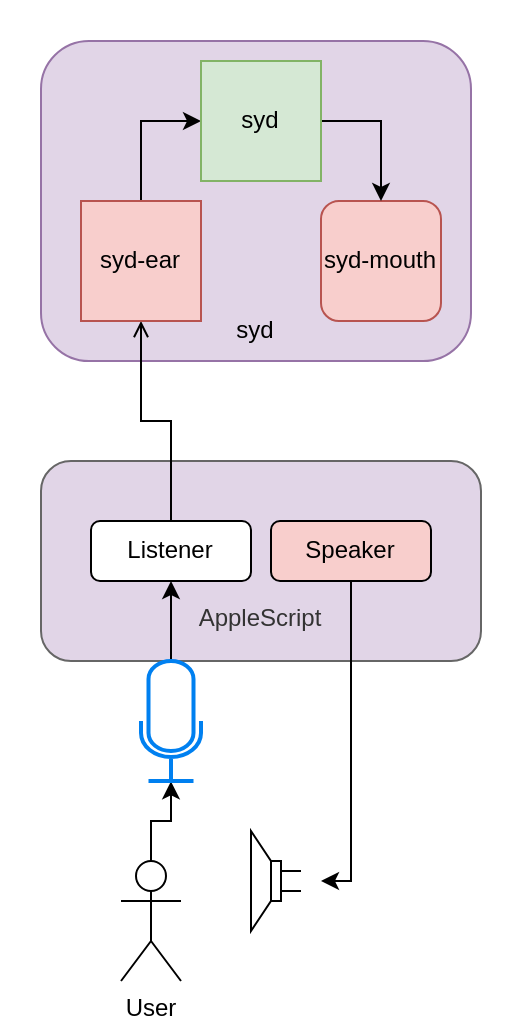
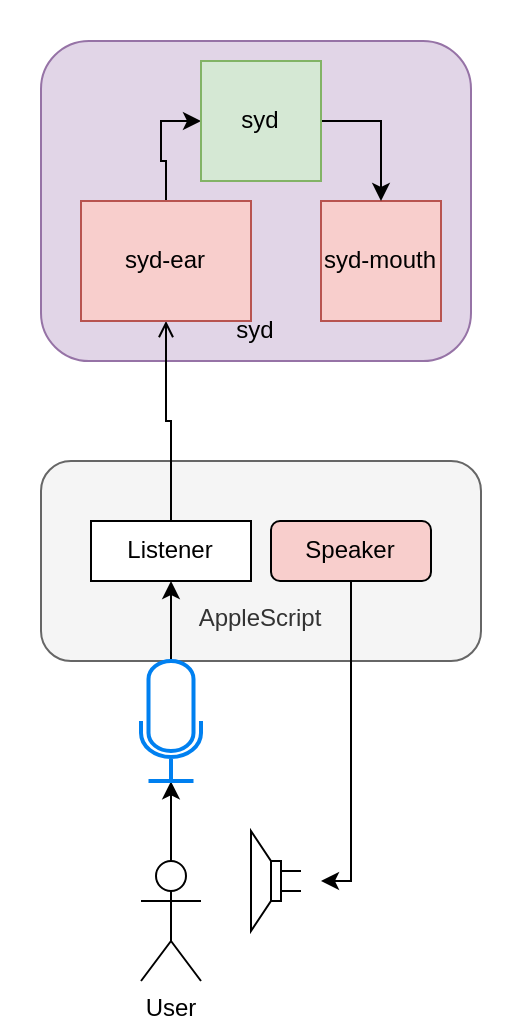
node "syd-ear": size 120x120 -> 170x120
node "syd-mouth": shape rounded rectangle -> rectangle
node "Listener": shape rounded rectangle -> rectangle
node "AppleScript": fillcolor #e1d5e7 -> #f5f5f5
node "User": moved (151, 921) -> (171, 921)
